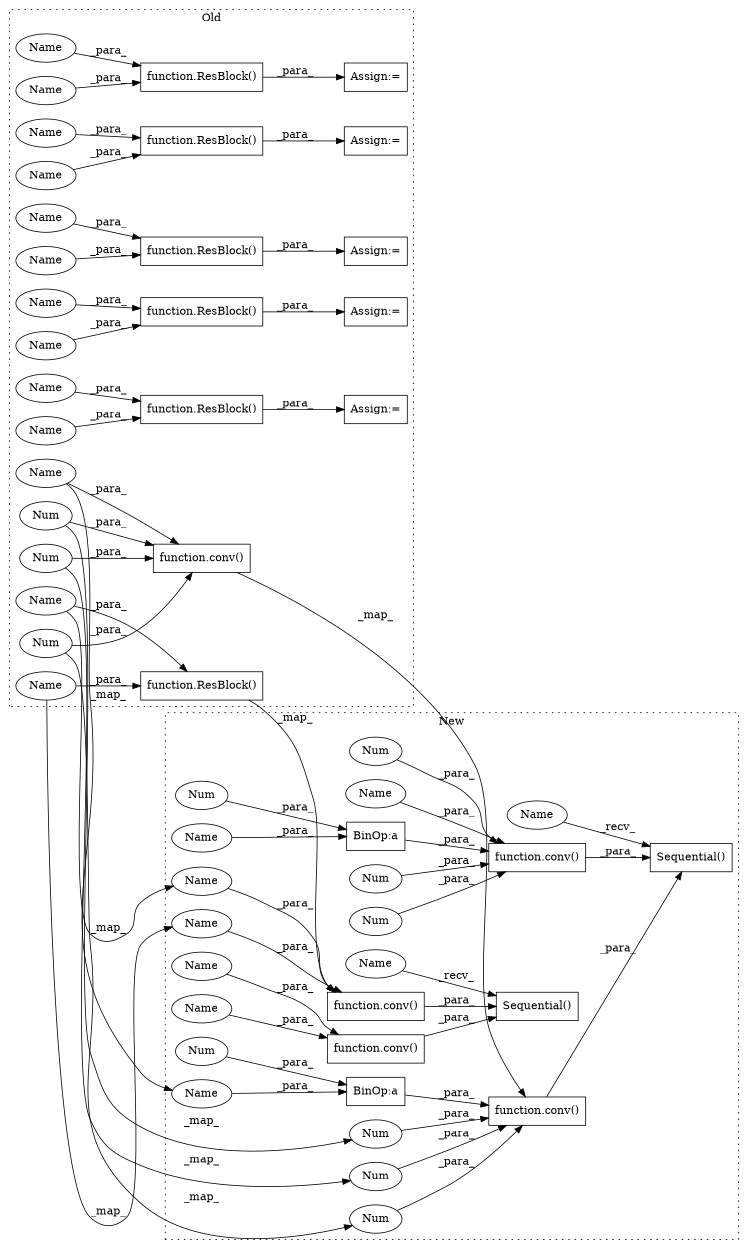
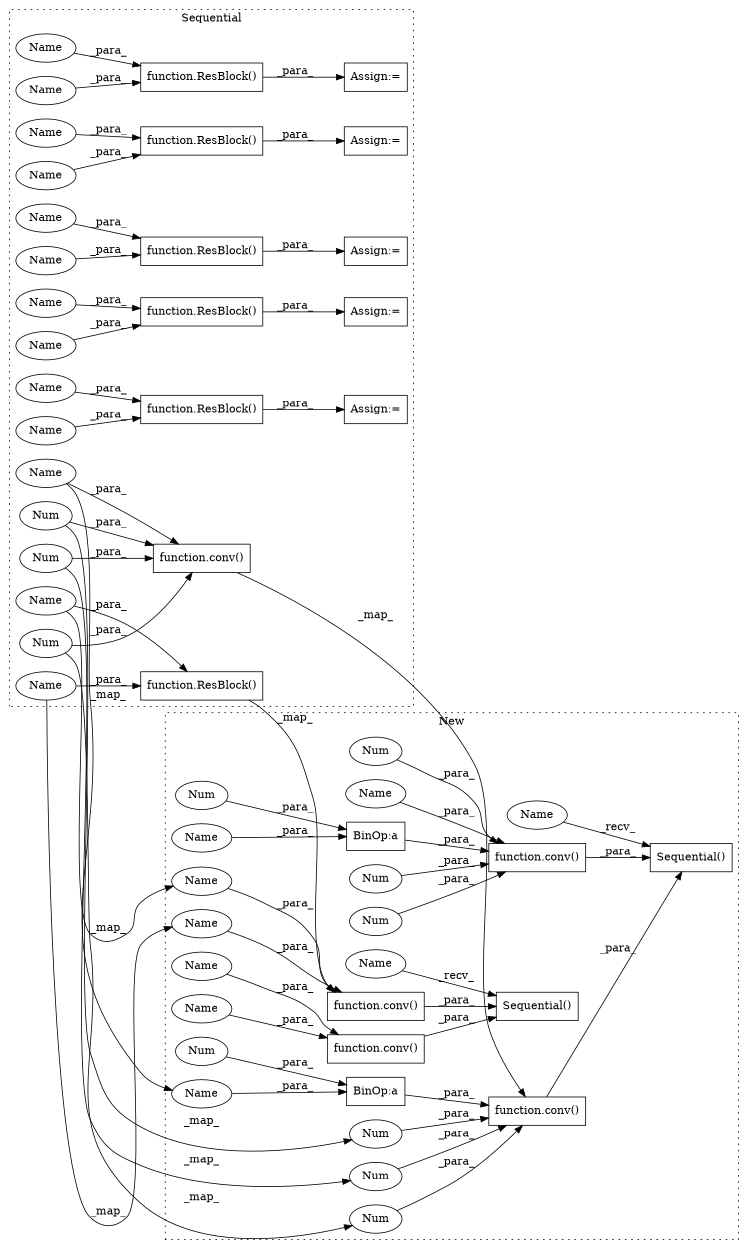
cluster "Old": label "Old" -> "Sequential"
